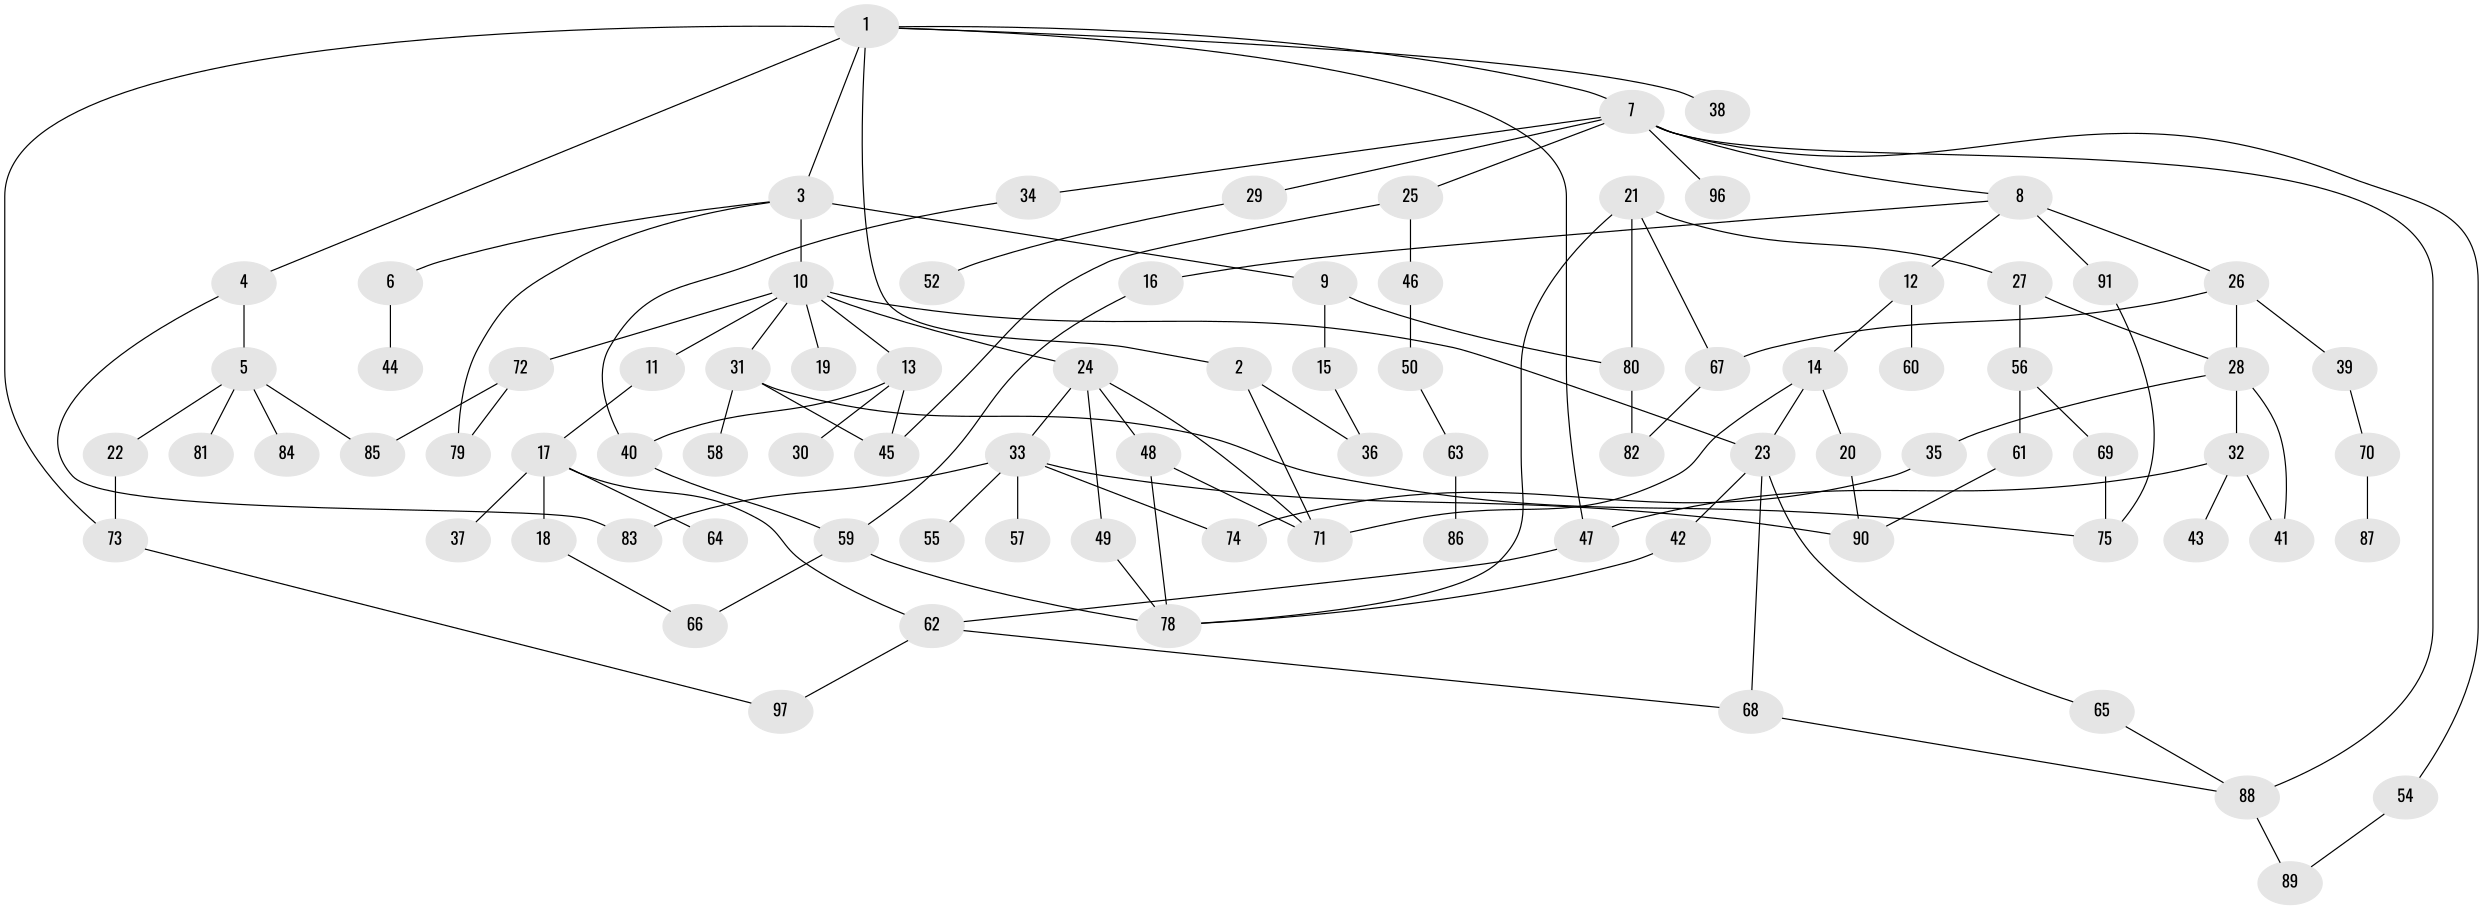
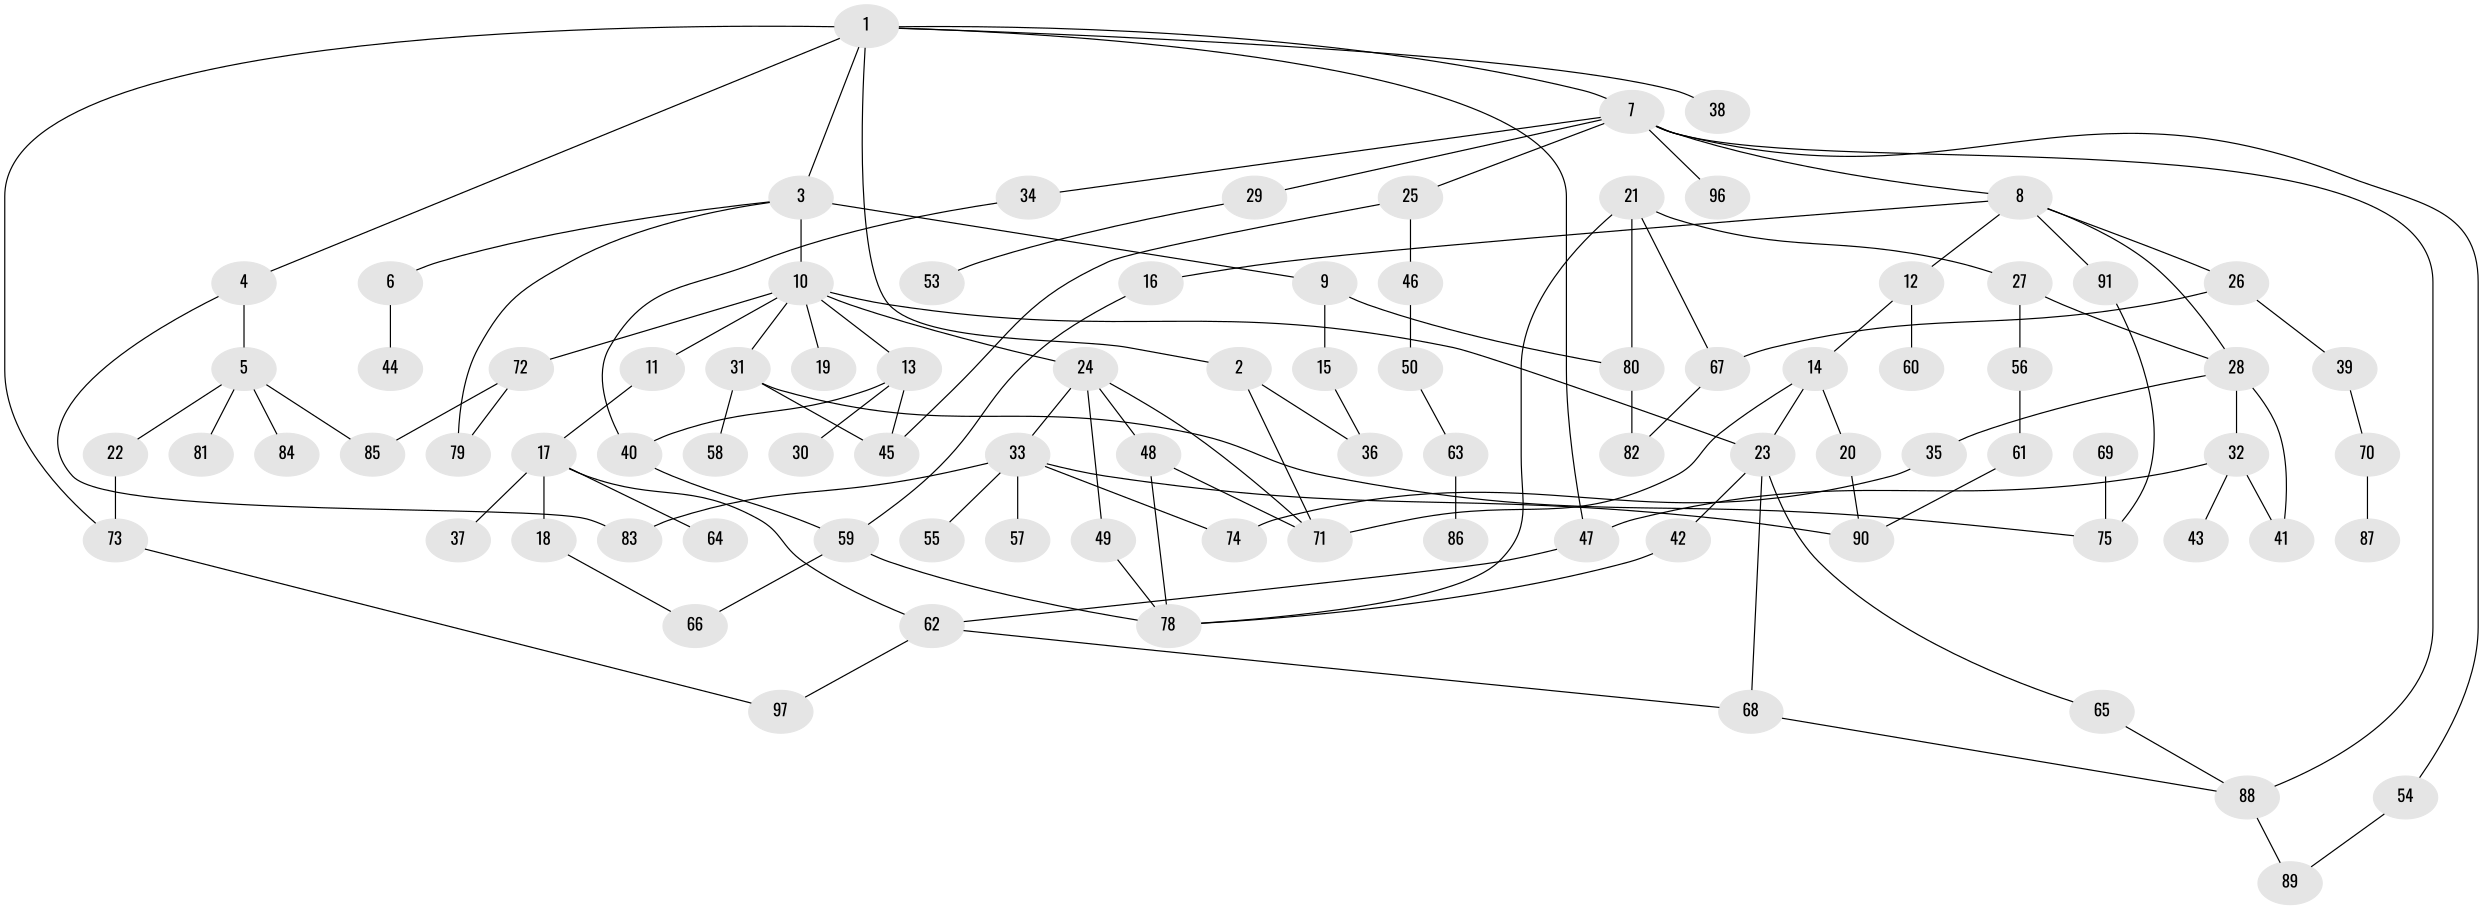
node "52": label "52" -> "53"
edge "26" -- "28": now "8" -- "28"
edge "56" -- "69": removed
